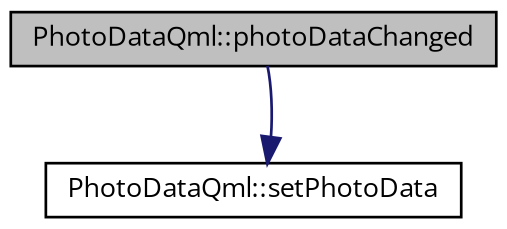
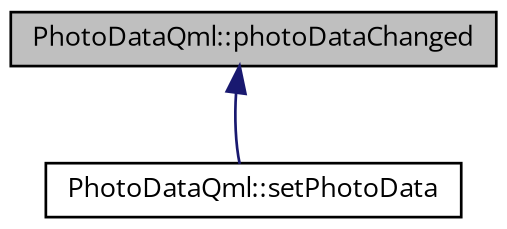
edge "PhotoDataQml::photoDataChanged" -> "PhotoDataQml::setPhotoData": reversed
